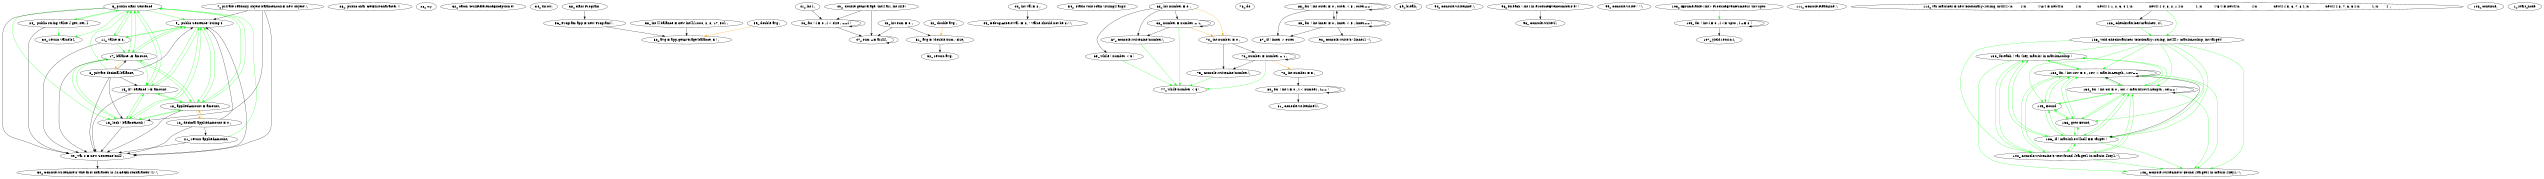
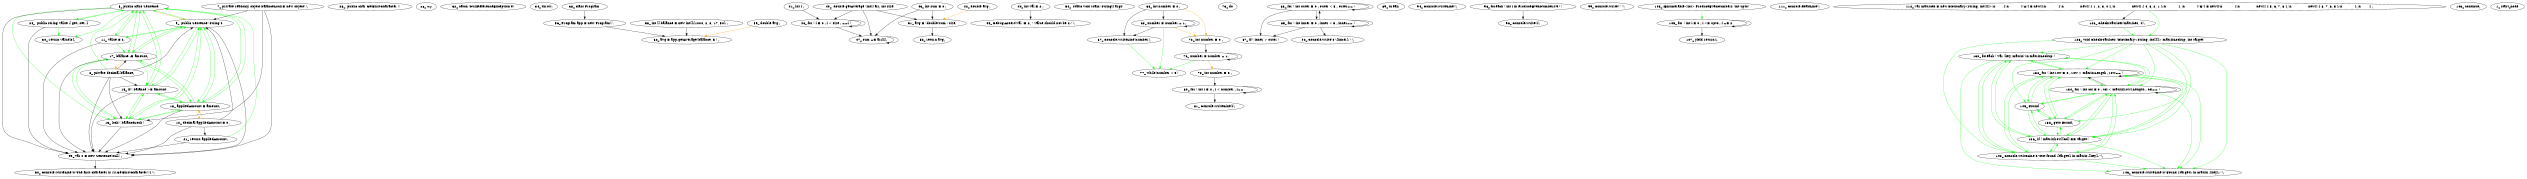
edge "5_ public class Sentence" -> "9_  public Sentence (string s)": color green -> orange
edge "9_  public Sentence (string s)" -> "5_ public class Sentence": added
edge "40_  double getAverage (int[] arr, int size)" -> "51_ avg = (double)sum / size;": added
node "65_ while ( number < 5 )": removed
node "75_ Console.WriteLine(number);": removed
edge "132_ for ( int row = 0 ; row < matrix.Length ; row++ )" -> "136_ if ( matrix[row][col] == target )": color black -> green
